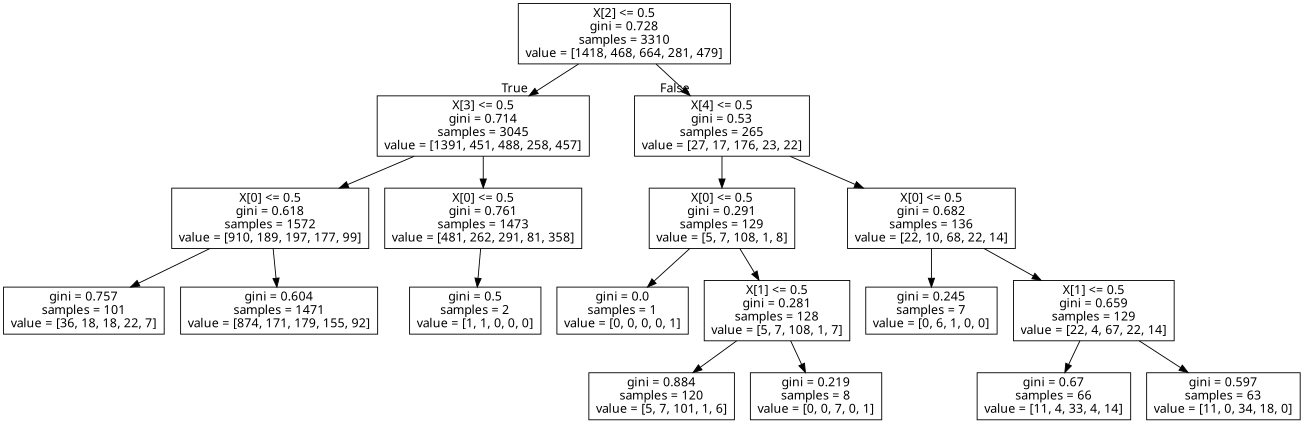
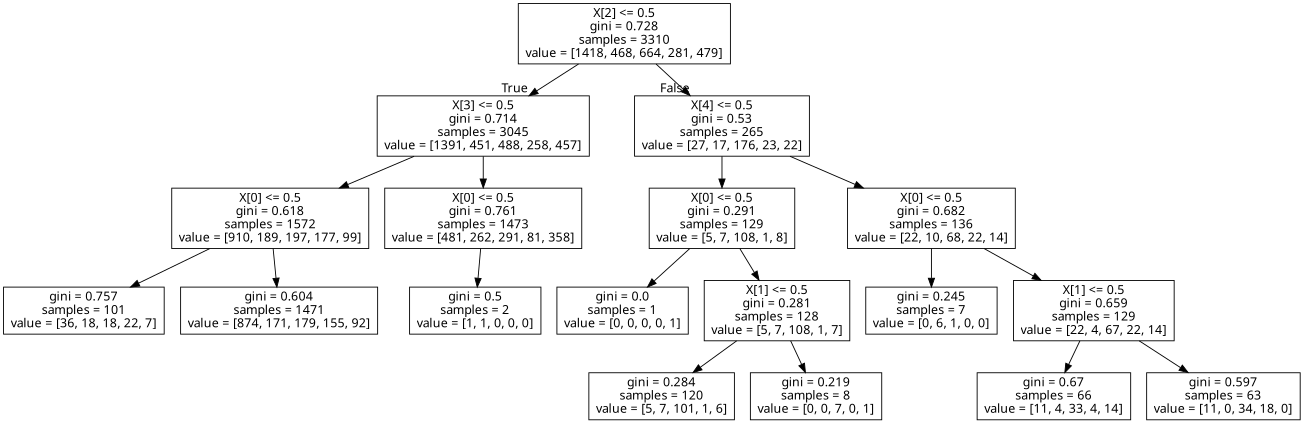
node "gini = 0.884 samples = 120 value = [5, 7, 101, 1, 6]": label "gini = 0.884 samples = 120 value = [5, 7, 101, 1, 6]" -> "gini = 0.284 samples = 120 value = [5, 7, 101, 1, 6]"
